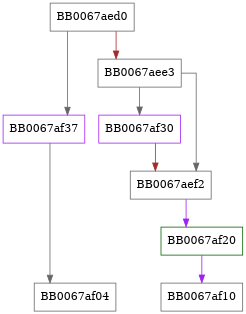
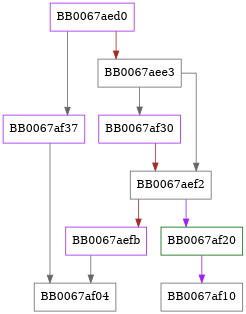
node "BB0067aed0": color gray40 -> purple
node "BB0067aefb": added
